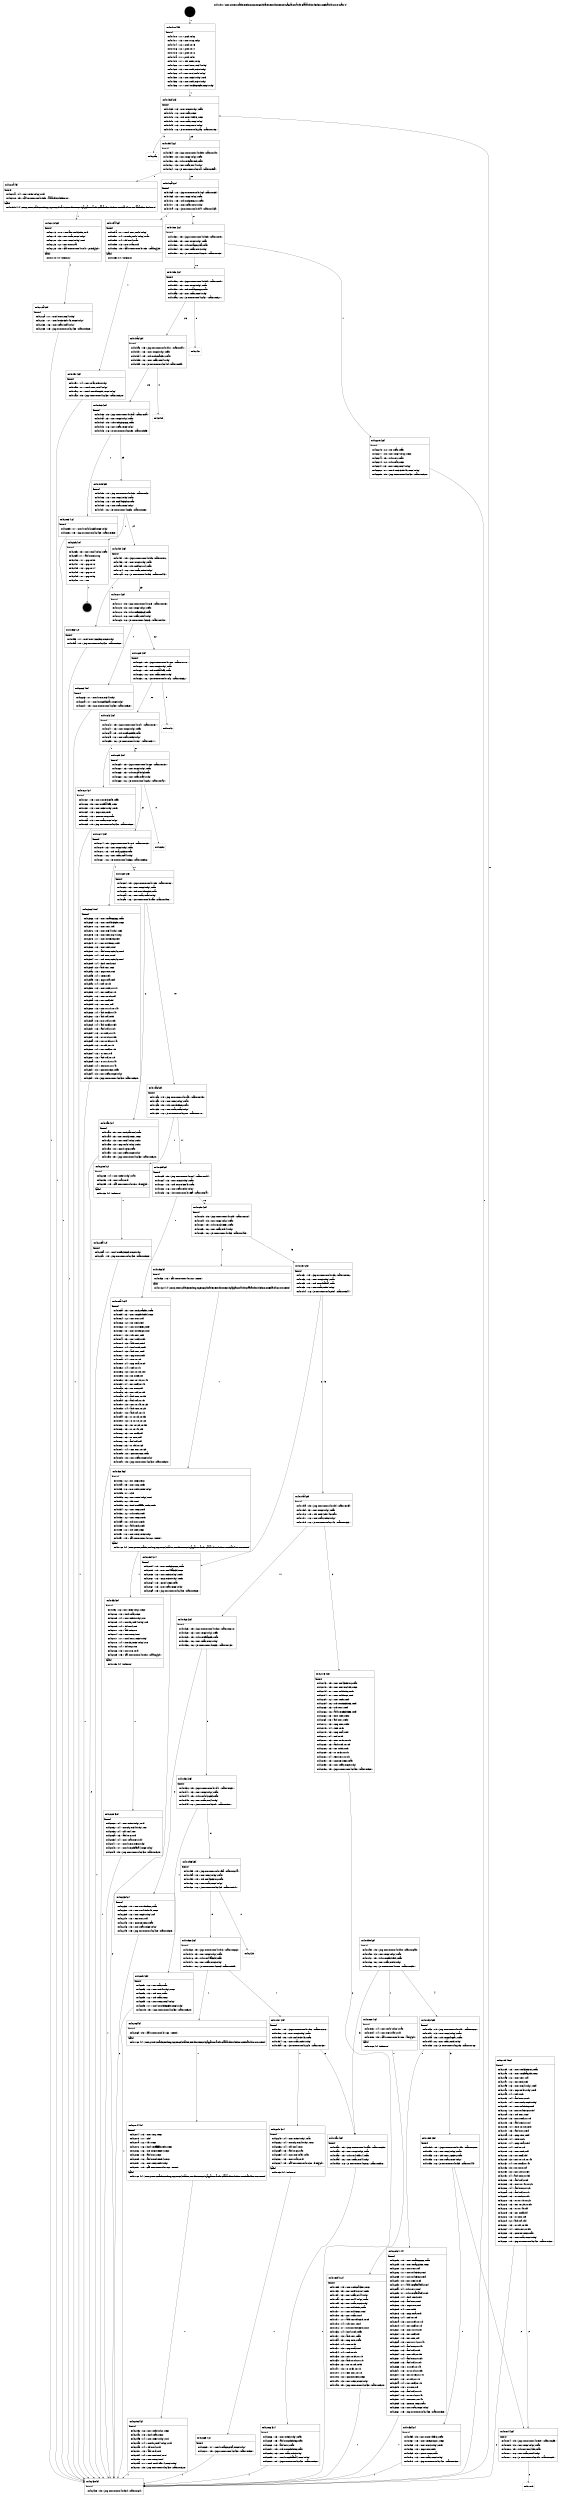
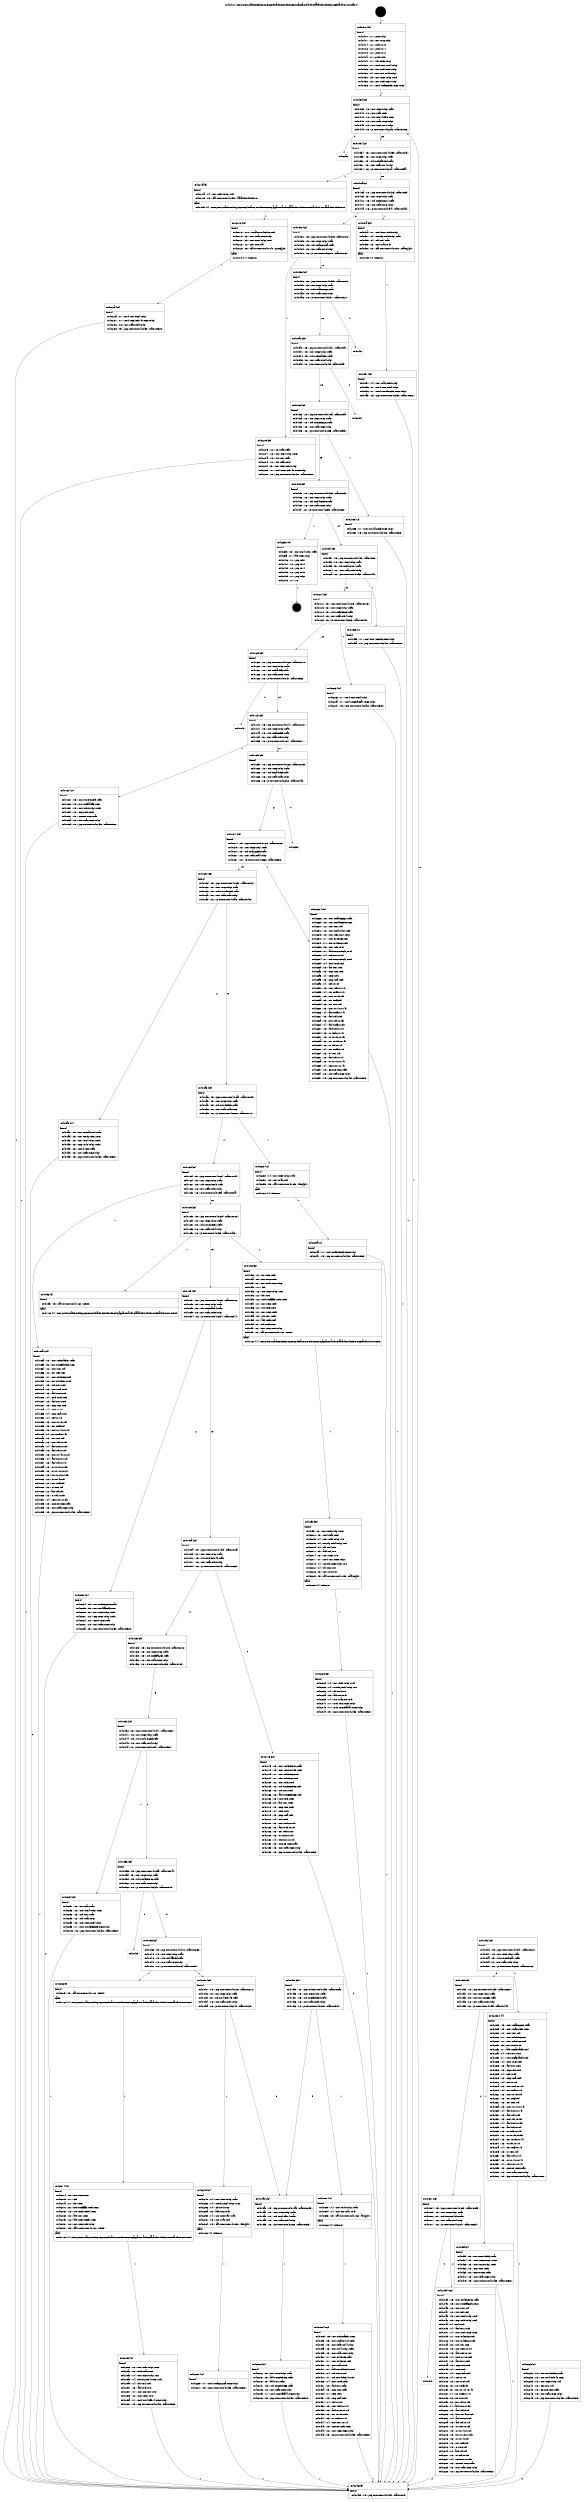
edge "0x401fc3 [5]" -> "0x401fc8 [52]": now "0x401cd8 [25]" -> "0x401fc8 [52]"
edge "0x401d23 [25]" -> "0x402233 [27]": removed, label "2"
edge "0x401db9 [25]" -> "0x401dd2 [25]": removed, label "4"
edge "0x40219b [152]" -> "0x401e04 [25]": reversed
